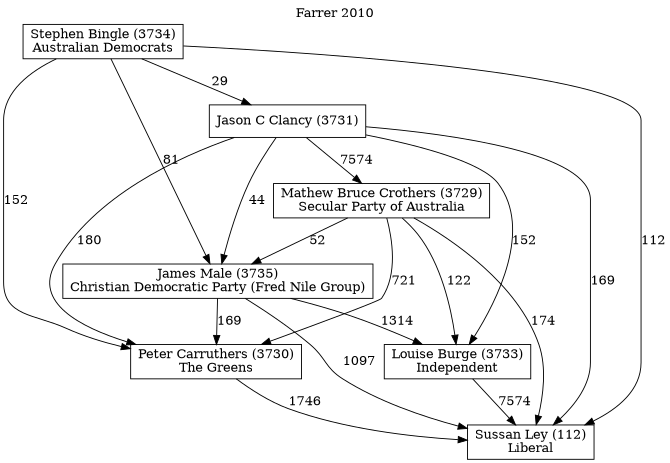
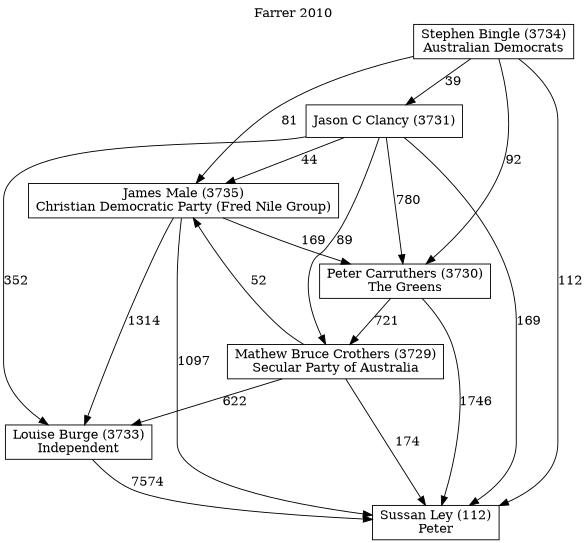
edge "Stephen Bingle (3734) Australian Democrats" -> "Jason C Clancy (3731)": label "29" -> "39"
edge "Jason C Clancy (3731)" -> "Mathew Bruce Crothers (3729) Secular Party of Australia": label "7574" -> "89"
edge "Stephen Bingle (3734) Australian Democrats" -> "Peter Carruthers (3730) The Greens": label "152" -> "92"
edge "Jason C Clancy (3731)" -> "Peter Carruthers (3730) The Greens": label "180" -> "780"
edge "Jason C Clancy (3731)" -> "Louise Burge (3733) Independent": label "152" -> "352"
edge "Mathew Bruce Crothers (3729) Secular Party of Australia" -> "Louise Burge (3733) Independent": label "122" -> "622"
edge "Mathew Bruce Crothers (3729) Secular Party of Australia" -> "Peter Carruthers (3730) The Greens": reversed
node "Sussan Ley (112) Liberal": label "Sussan Ley (112) Liberal" -> "Sussan Ley (112) Peter"
